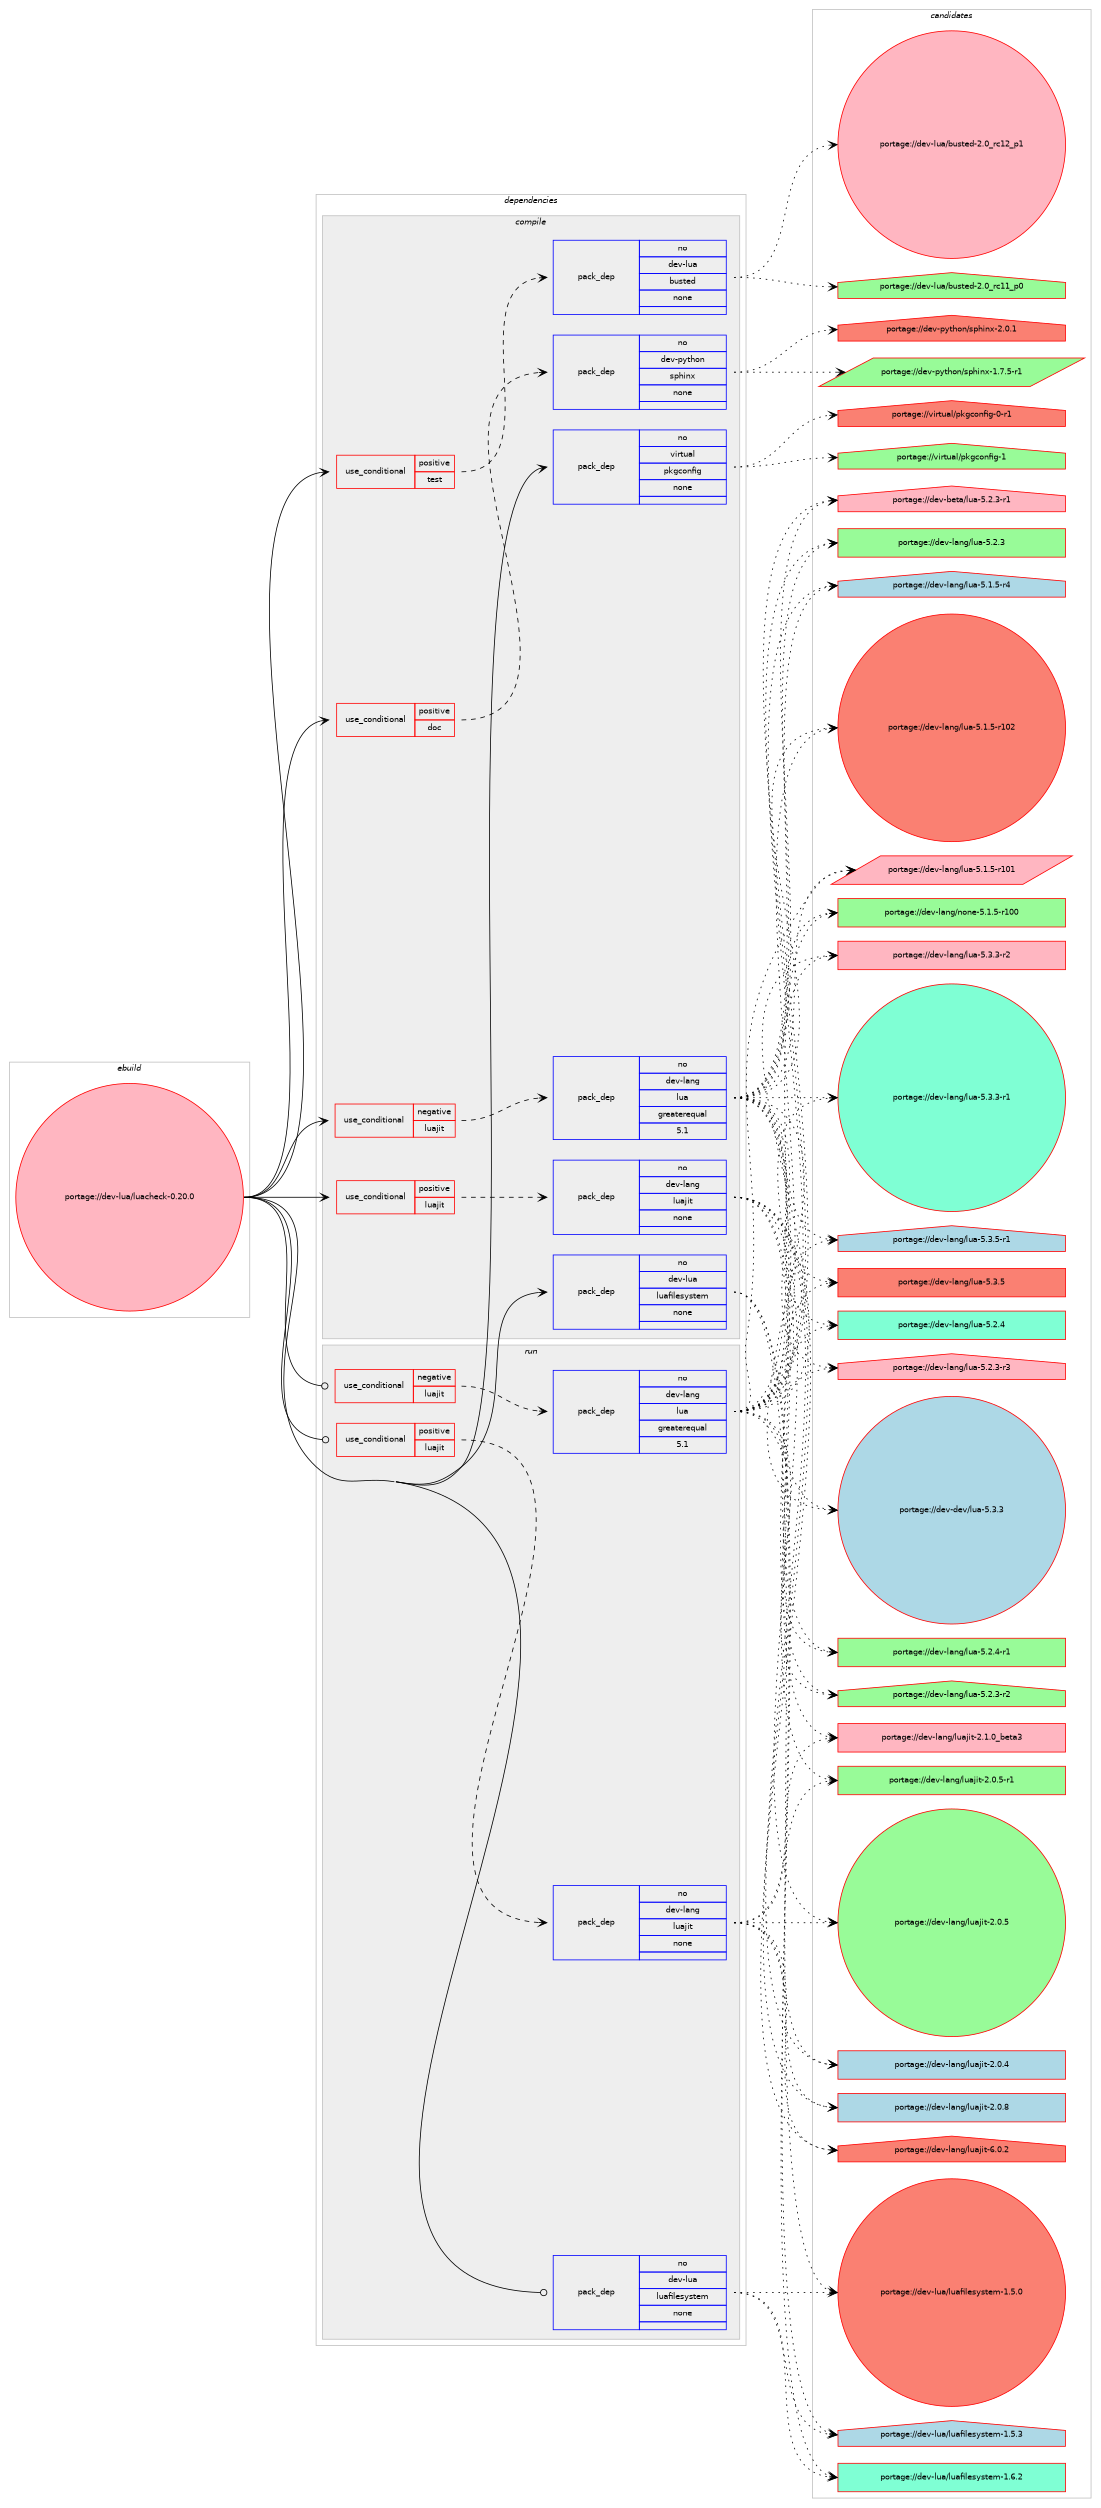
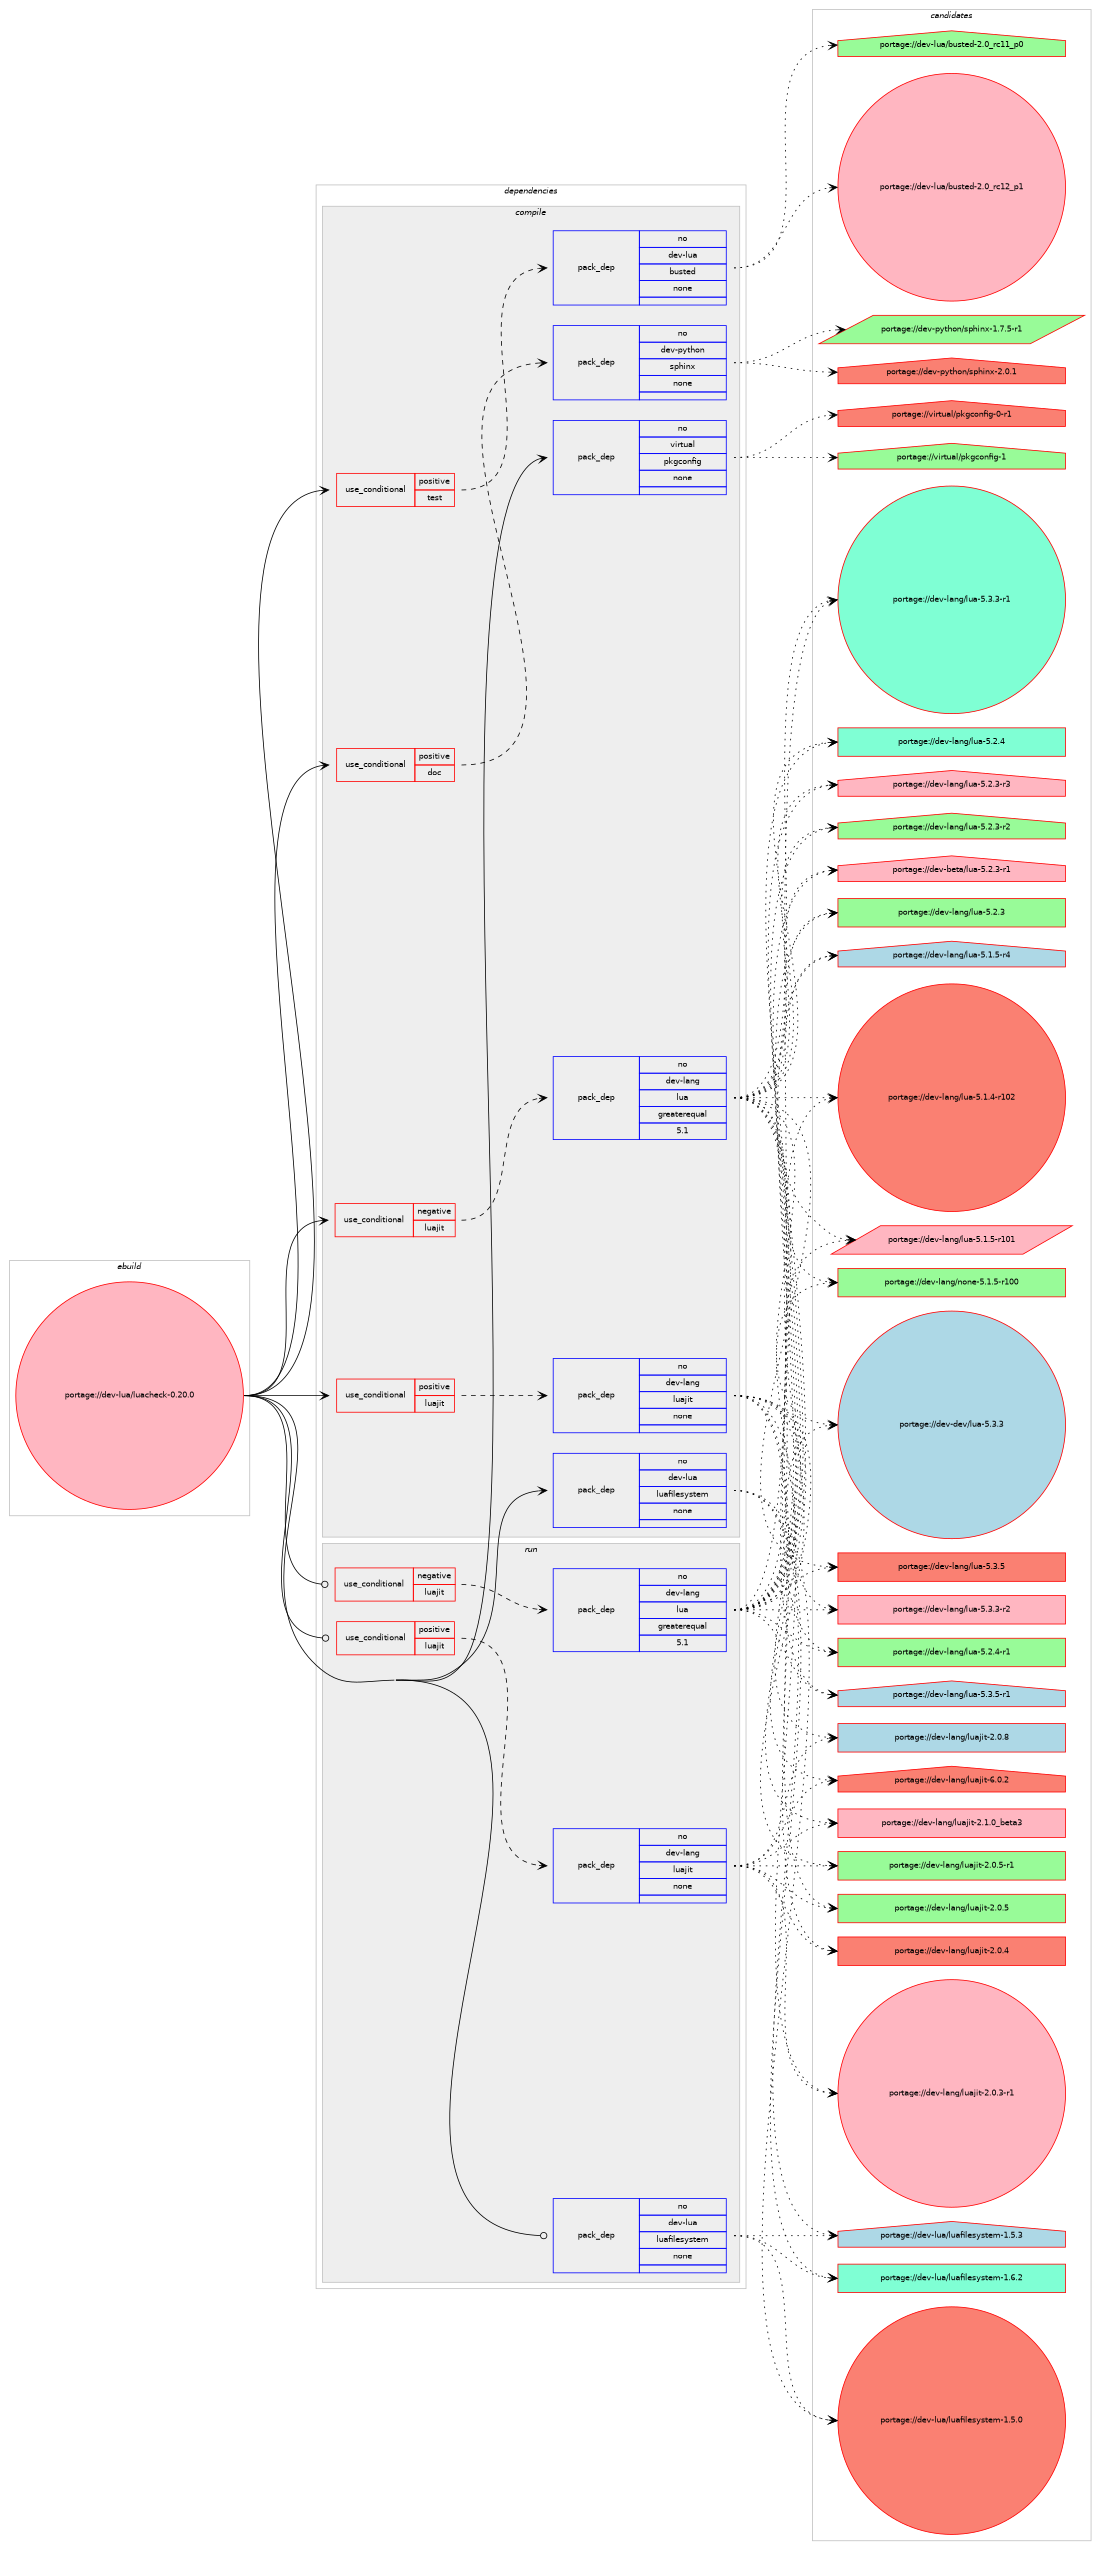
node "portage://dev-lang/lua-5.1.5-r102": label "portage://dev-lang/lua-5.1.5-r102" -> "portage://dev-lang/lua-5.1.4-r102"
node "portage://dev-lang/luajit-2.0.5": shape circle -> box
node "portage://dev-lang/luajit-2.0.4": fillcolor lightblue -> salmon
node "portage://dev-lang/luajit-2.0.3-r1": added
